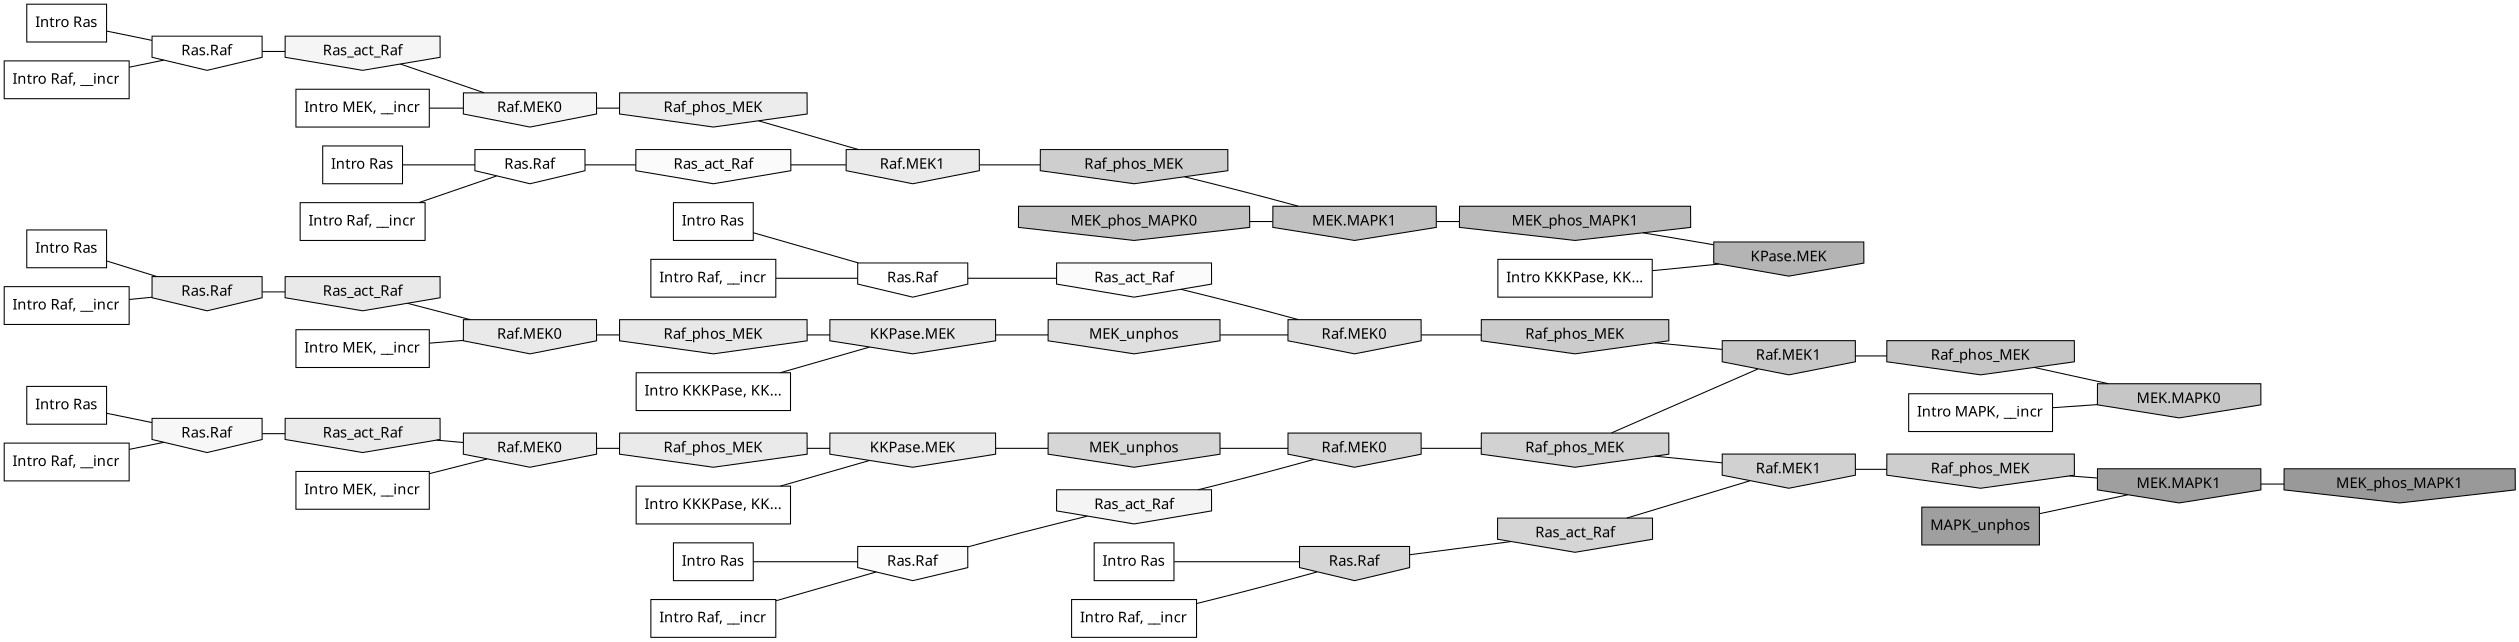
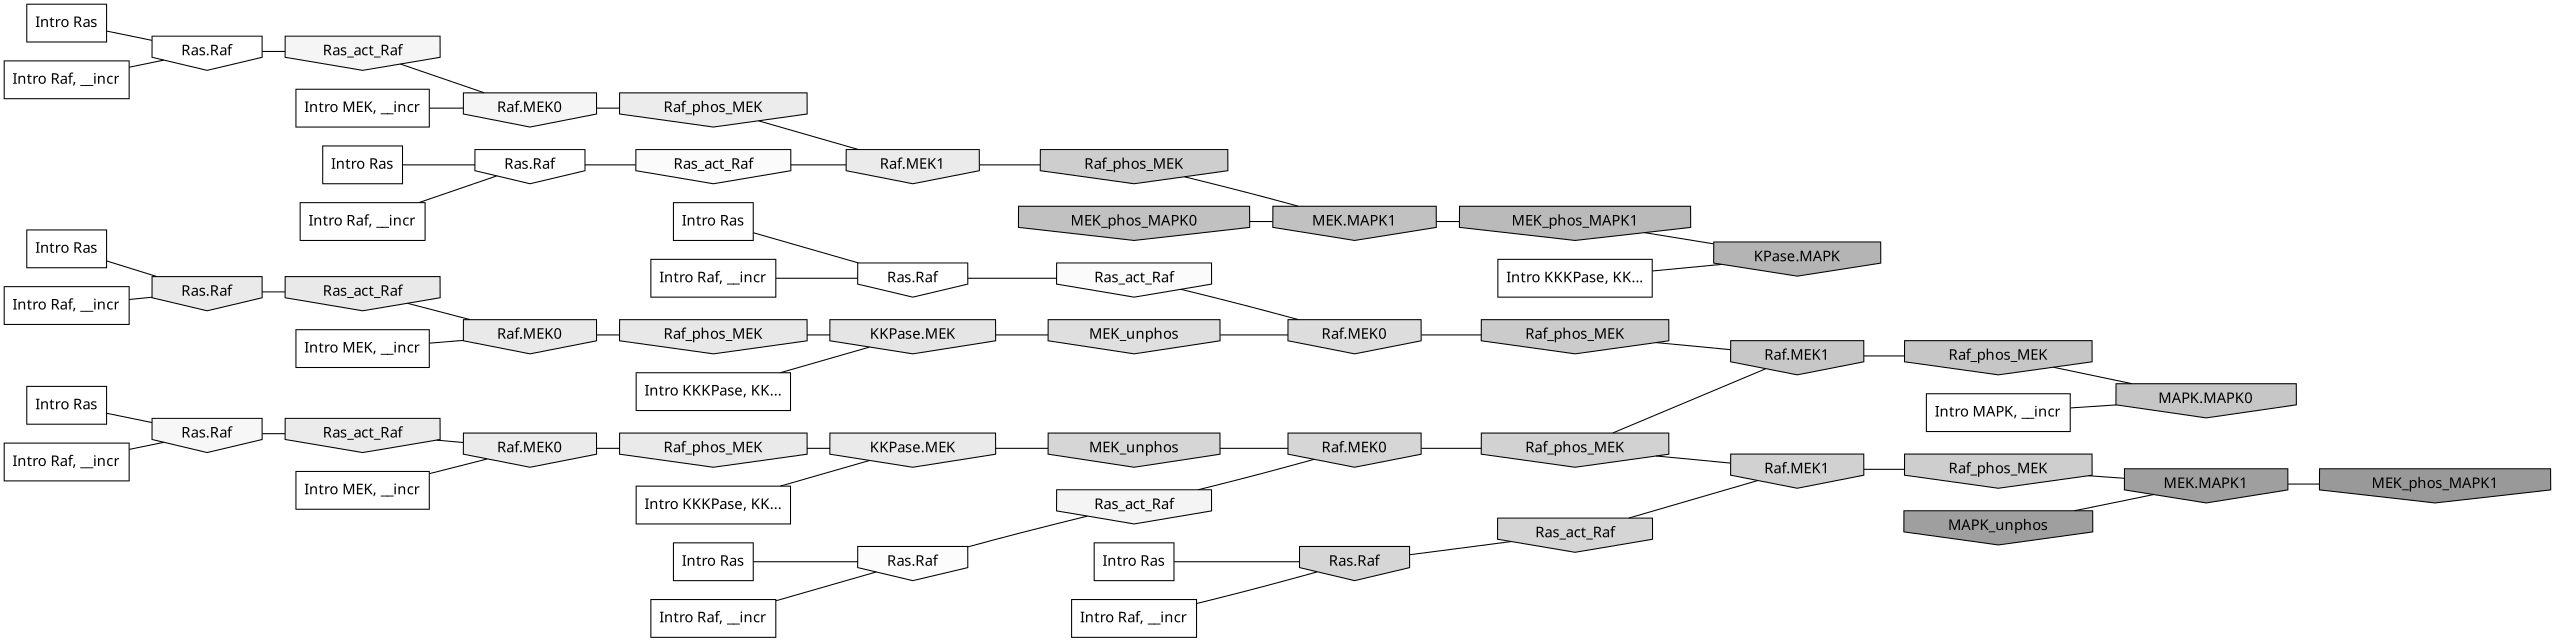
node "KPase.MEK": label "KPase.MEK" -> "KPase.MAPK"
node "MEK.MAPK0": label "MEK.MAPK0" -> "MAPK.MAPK0"
node "MAPK_unphos": shape box -> invhouse
